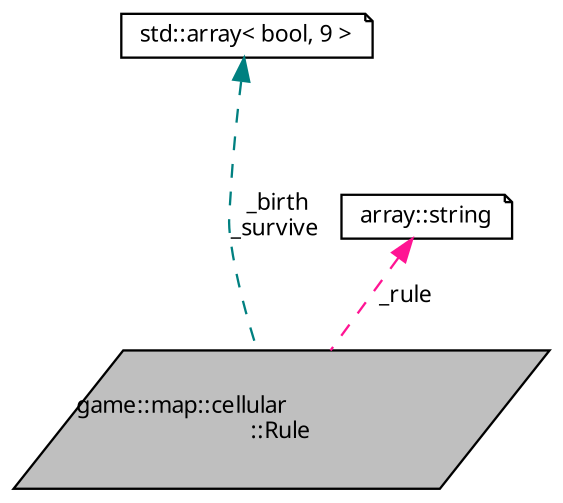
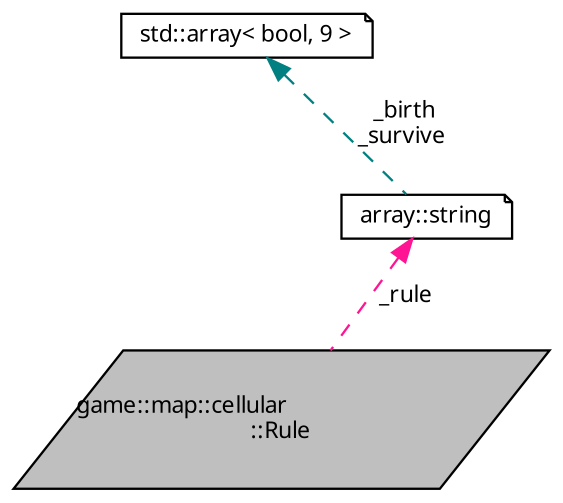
edge "game::map::cellular ::Rule" -> "std::array< bool, 9 >": now "array::string" -> "std::array< bool, 9 >"
